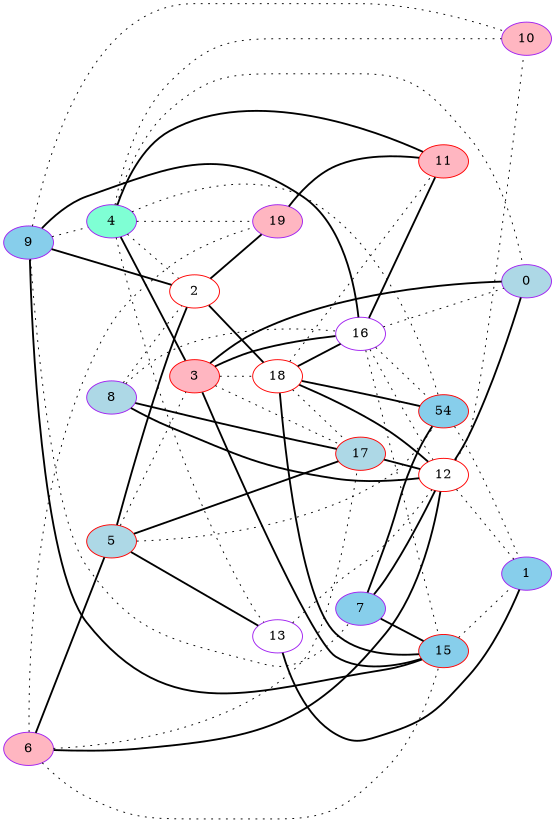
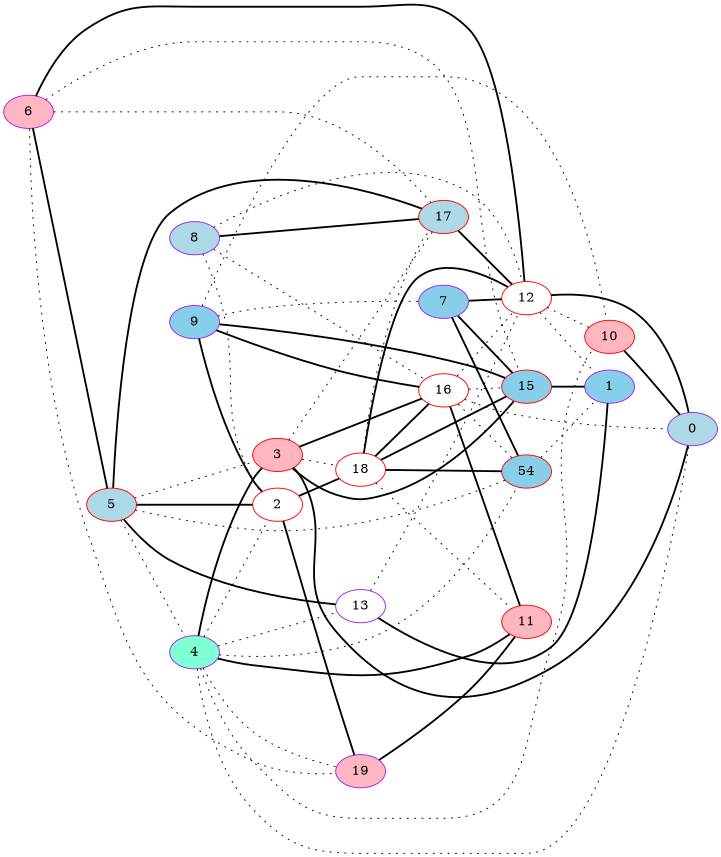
node "10": color purple -> red
edge "4" -- "9": now "4" -- "5"
node "16": color purple -> red
edge "10" -- "0": added
edge "8" -- "12": style bold -> dotted
edge "1" -- "15": style dotted -> bold
